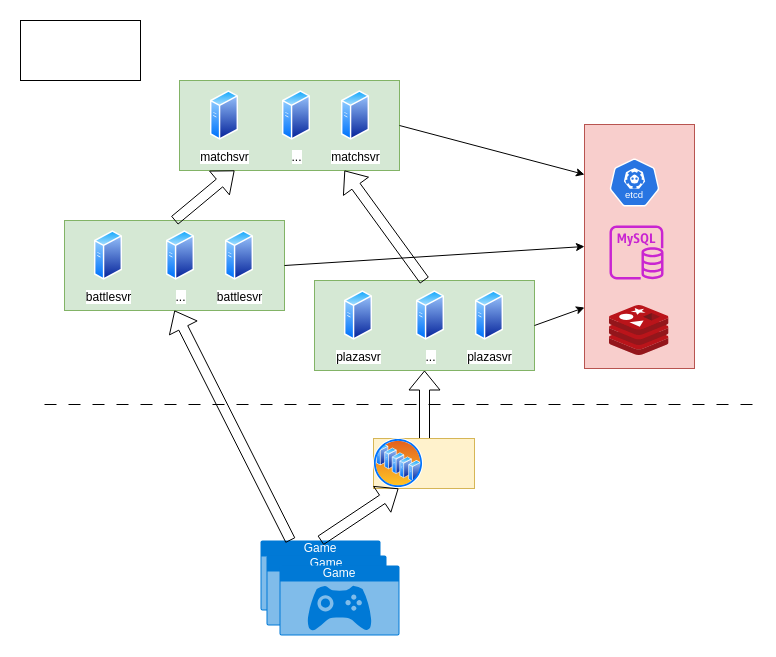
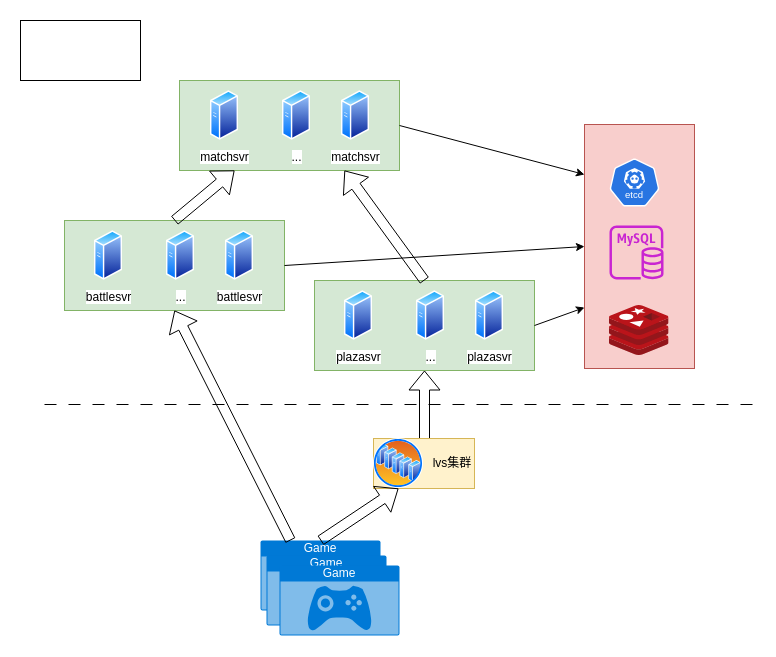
node "lvs集群": added
